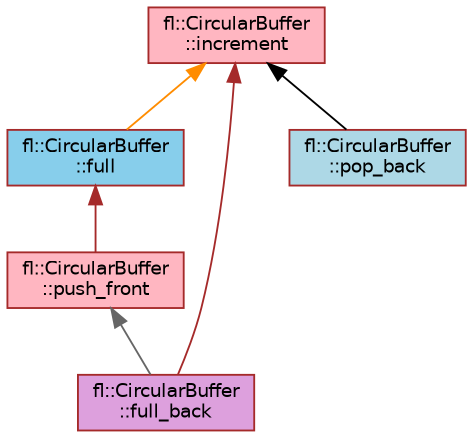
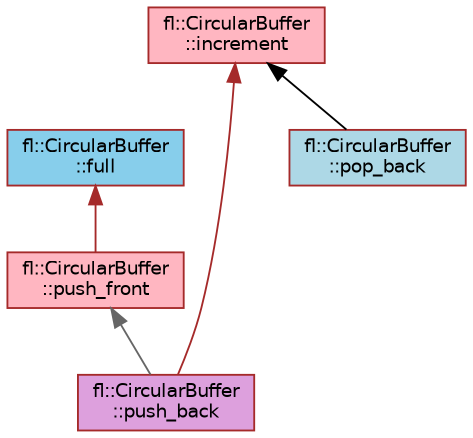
edge "fl::CircularBuffer ::full" -> "fl::CircularBuffer ::increment": removed
node "fl::CircularBuffer ::full_back": label "fl::CircularBuffer ::full_back" -> "fl::CircularBuffer ::push_back"
